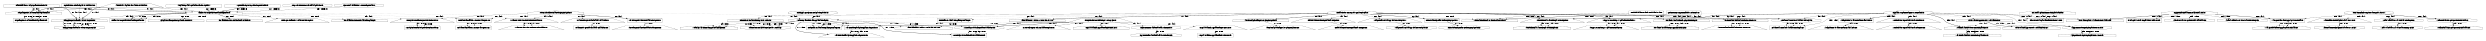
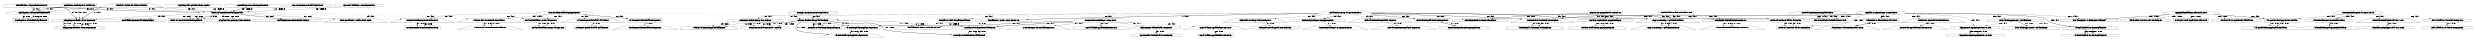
node "'150fbd8c01718278670d7654bbe10c39_P'": shape octagon -> trapezium
edge "'aa00029f5f981c4f23942cbddf504779_P'" -> "'cd302f5c5ceae49787a323e40fc0d0e2_S'": removed, label "133: send"
edge "'3a055f3b4a4fd3f75826fa5a6125fb56_P'" -> "'3a055f3b4a4fd3f75826fa5a6125fb56_F2'": label "76: exec" -> "76: receive"
